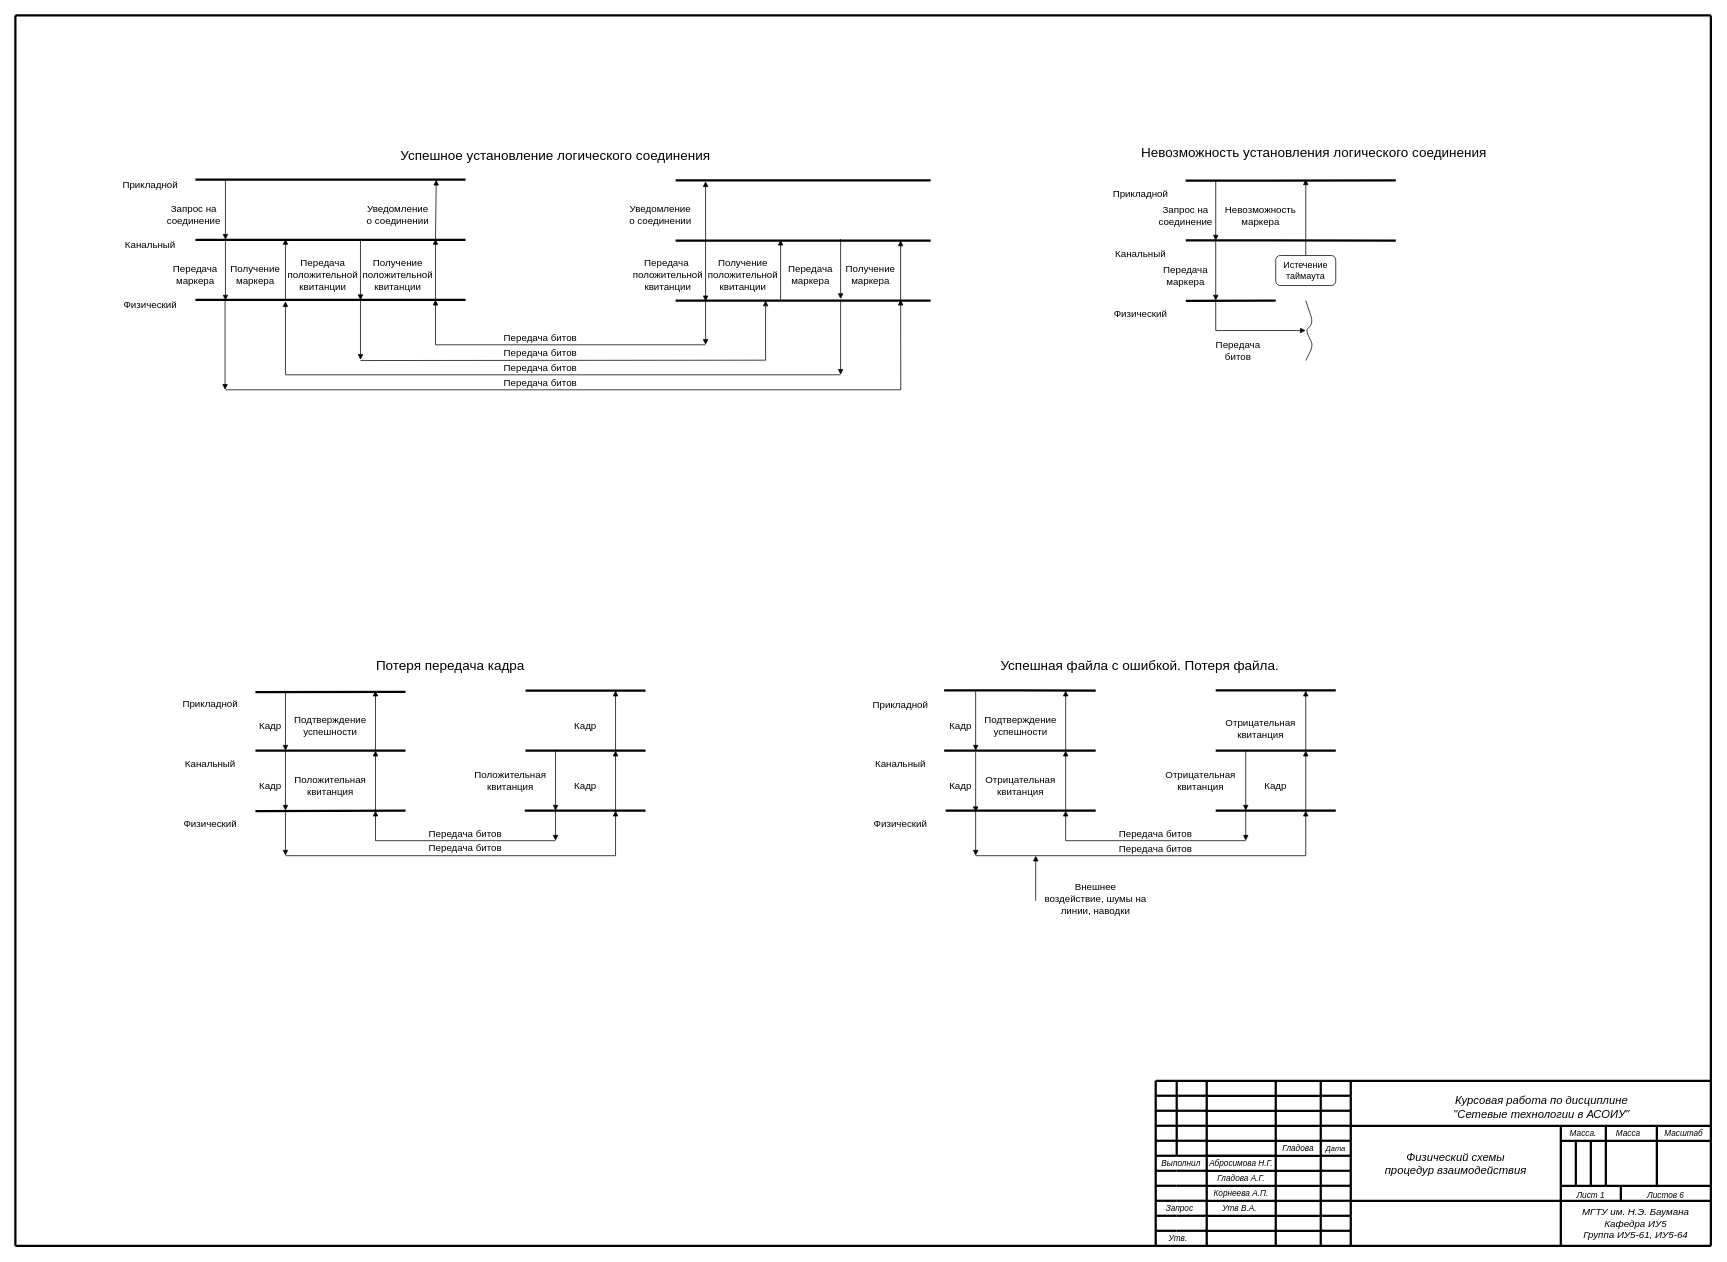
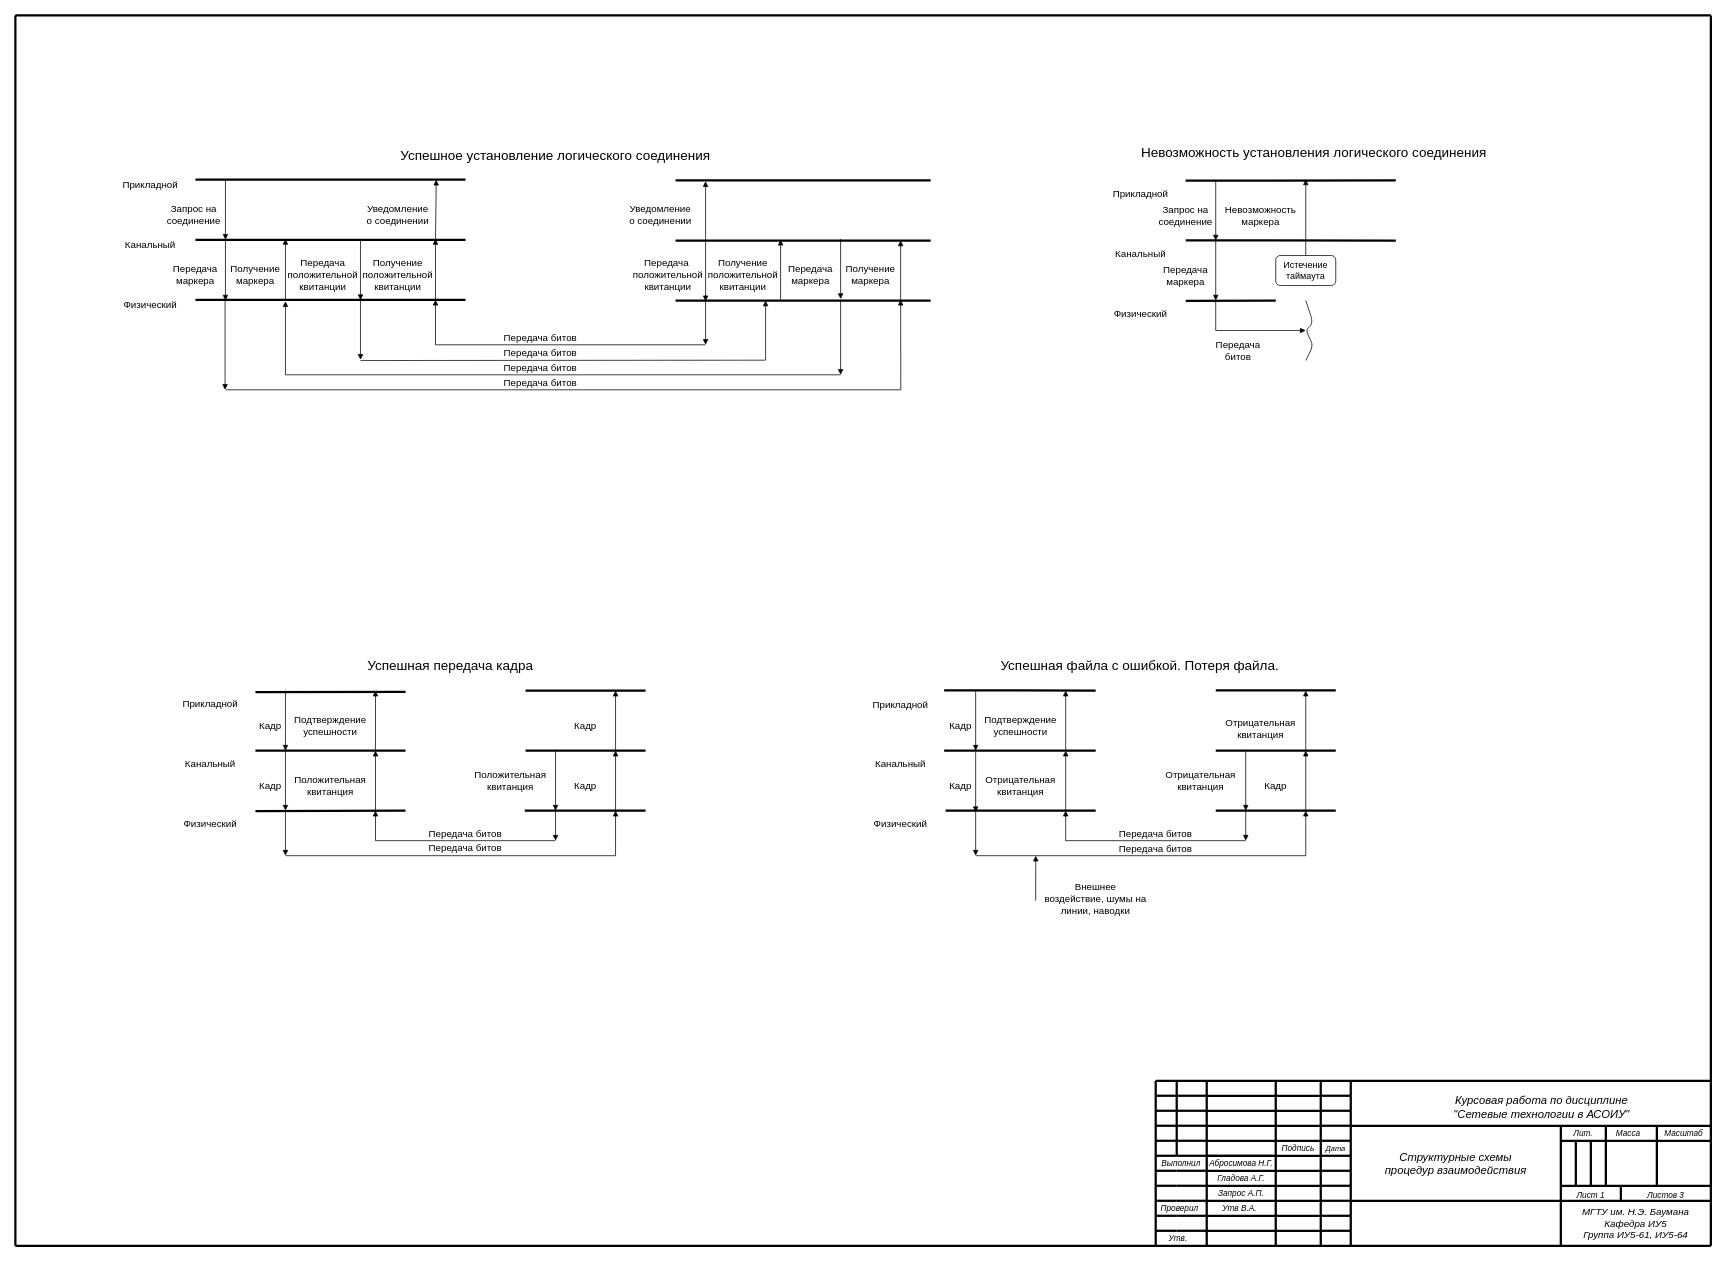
node "Потеря передача кадра": label "Потеря передача кадра" -> "Успешная передача кадра"
node "Масса.": label "Масса." -> "Лит."
node "Гладова": label "Гладова" -> "Подпись"
node "Физический схемы процедур взаимодействия": label "Физический схемы процедур взаимодействия" -> "Структурные схемы процедур взаимодействия"
node "Листов 6": label "Листов 6" -> "Листов 3"
node "Корнеева А.П.": label "Корнеева А.П." -> "Запрос А.П."
node "Запрос": label "Запрос" -> "Проверил"
